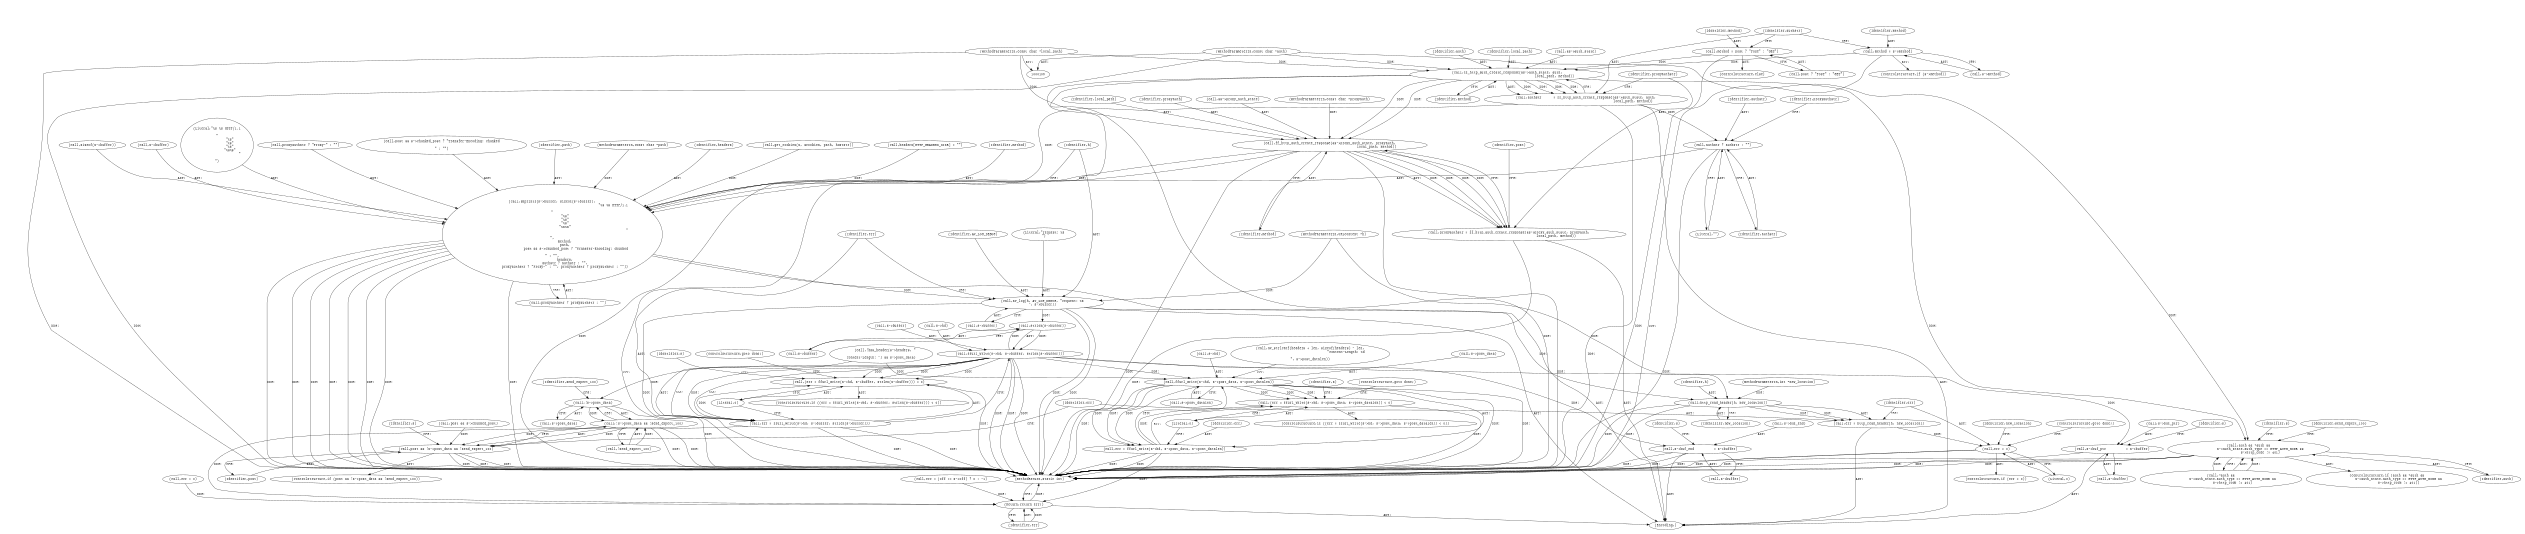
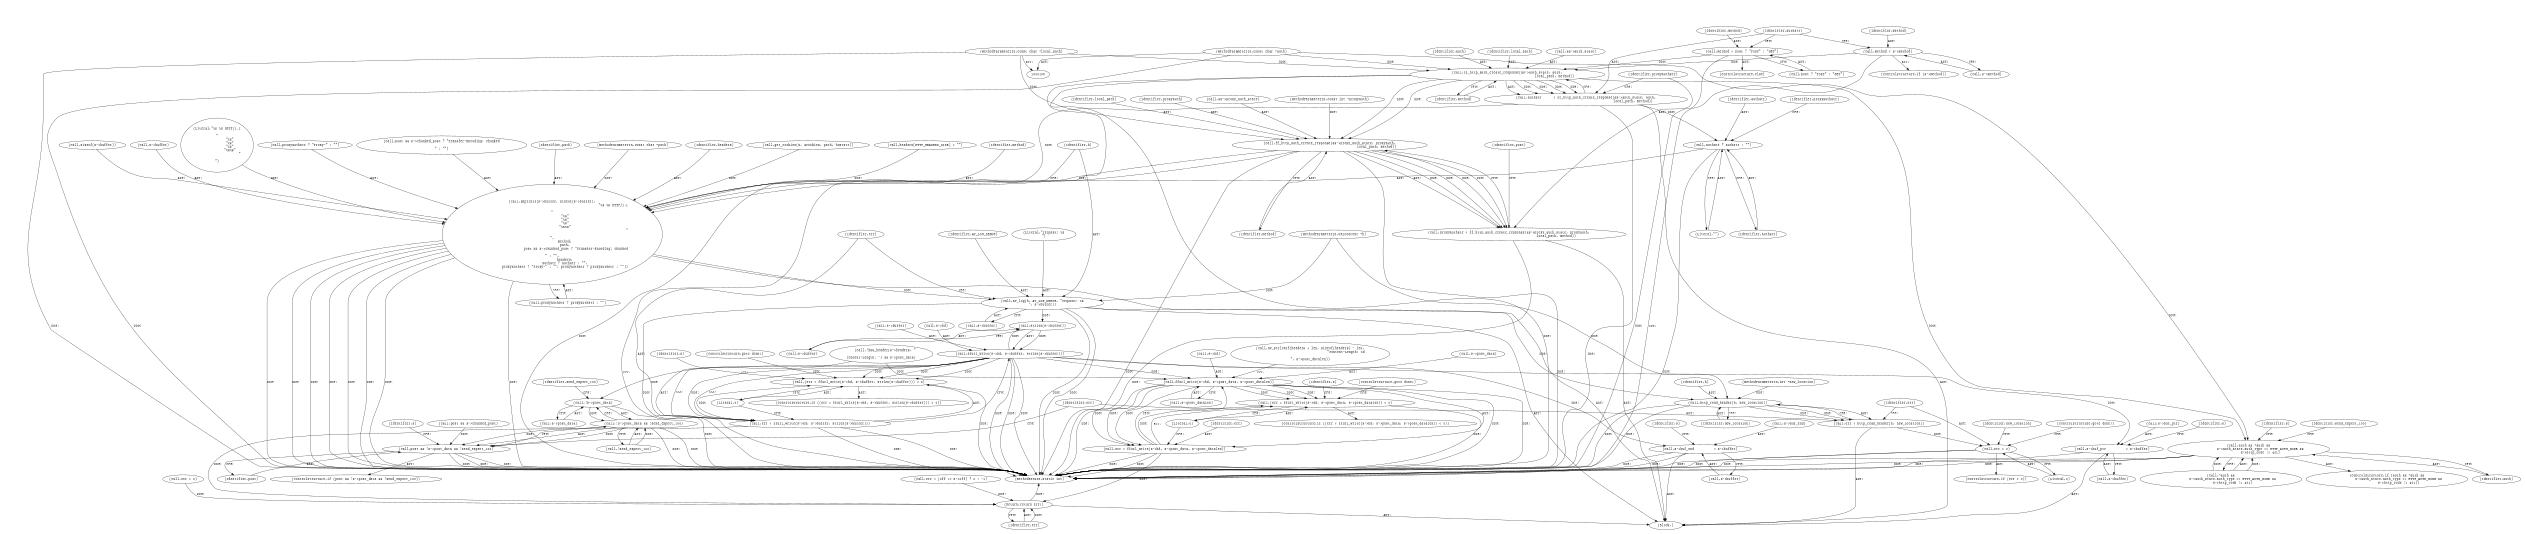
node "(MethodParameterIn,const char *proxyauth)": label "(MethodParameterIn,const char *proxyauth)" -> "(MethodParameterIn,const int *proxyauth)"
edge "(Call,err = http_read_header(h, new_location))" -> "(Call,http_read_header(h, new_location))": added, label "CFG:"
edge "(MethodReturn,static int)" -> "(Return,return err;)": removed, label "CFG:"
node "(Encoding,)": label "(Encoding,)" -> "(Block,)"
